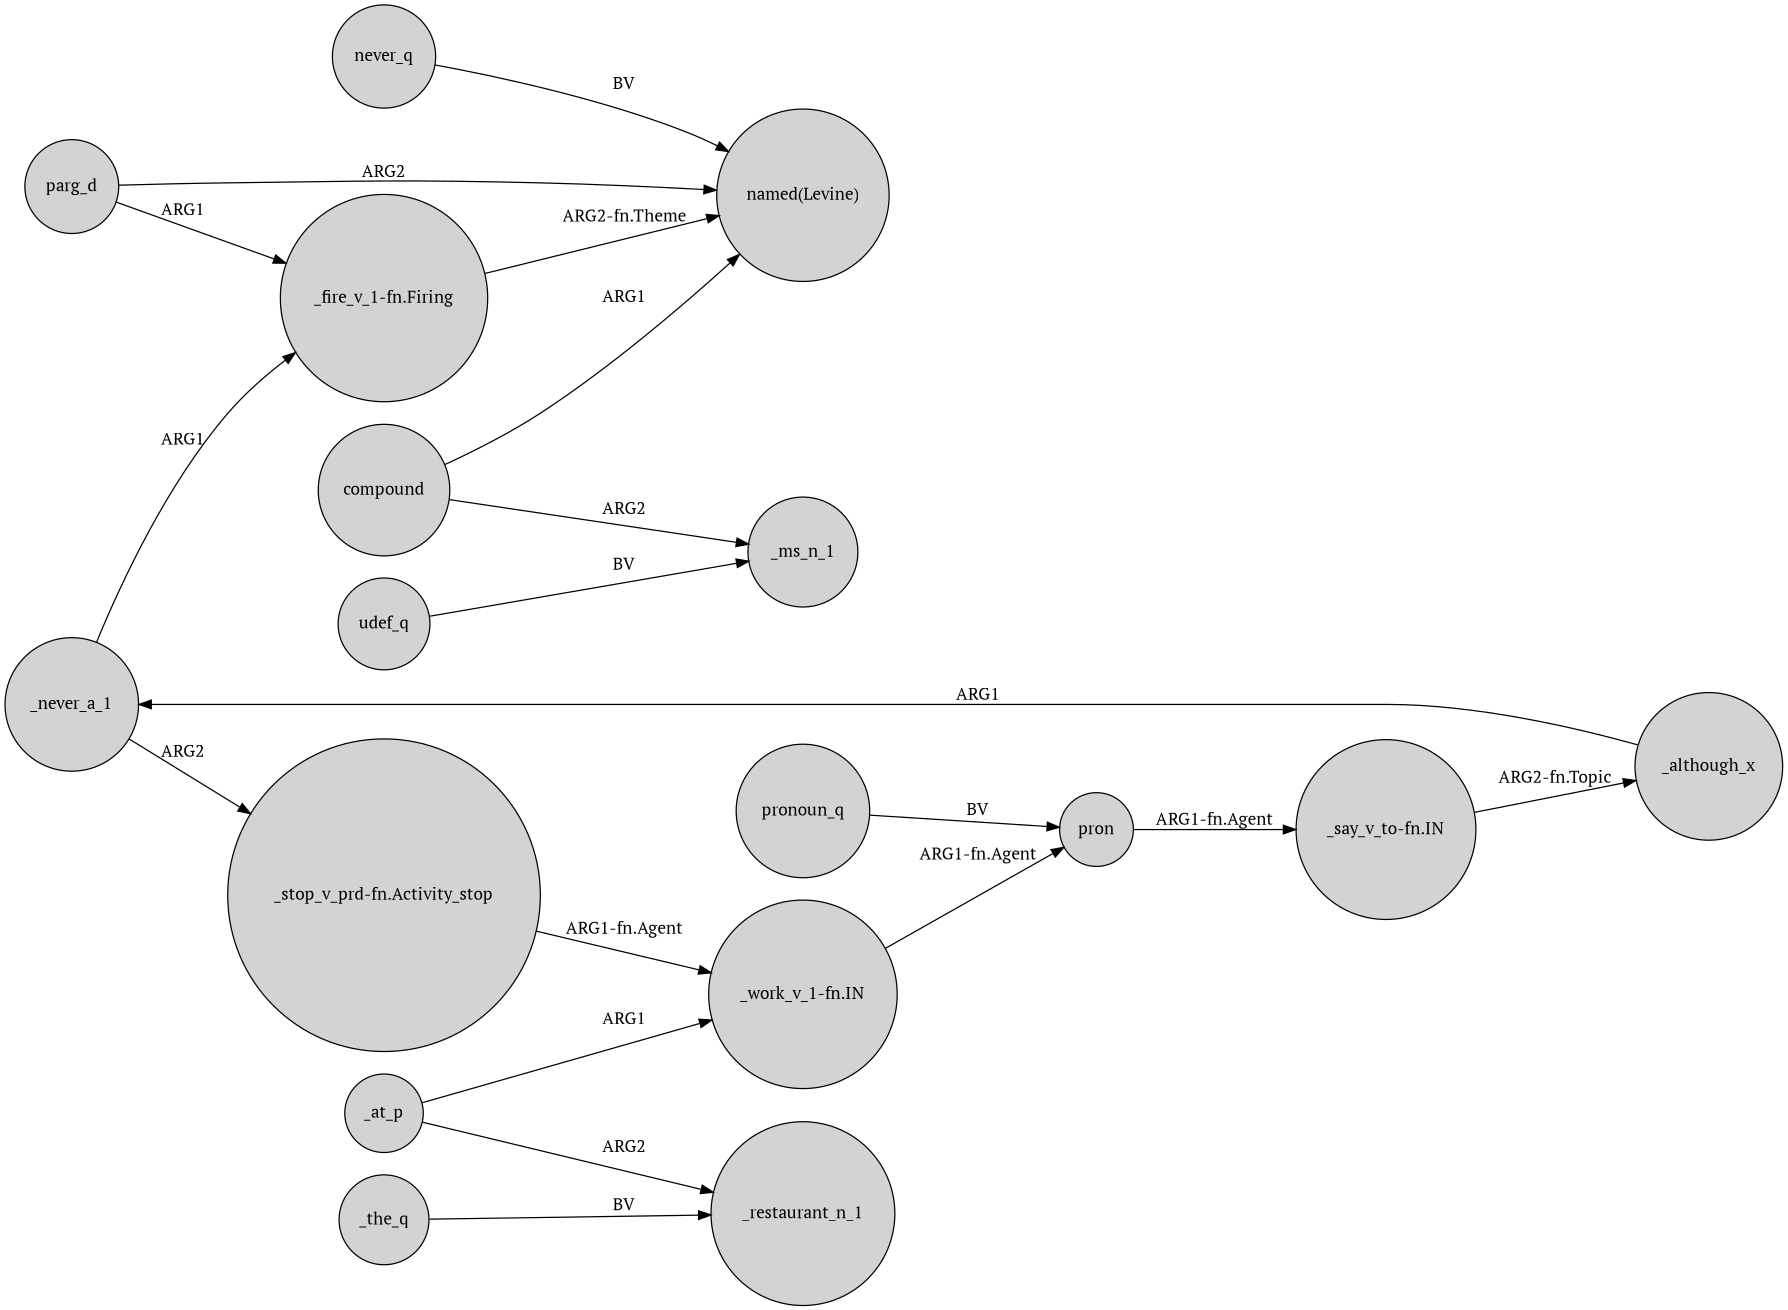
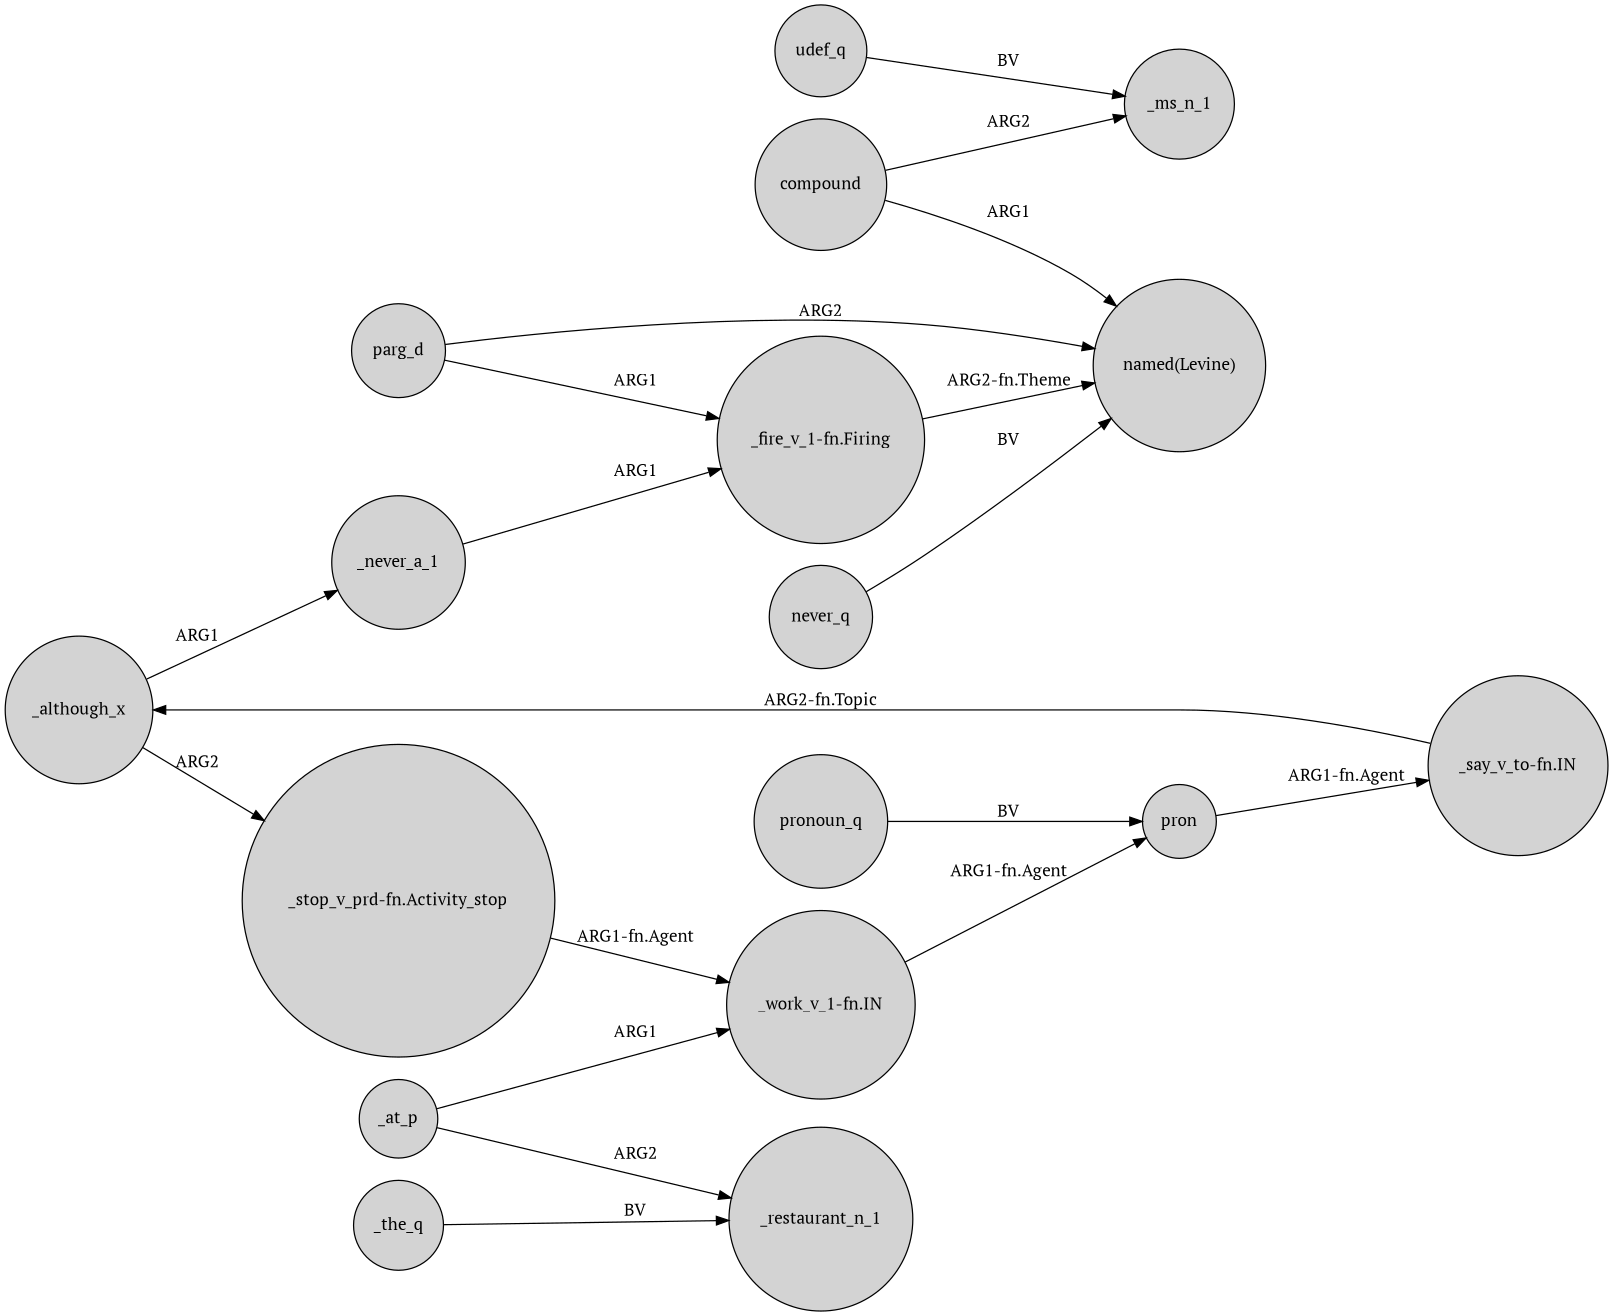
edge "_never_a_1" -> "_stop_v_prd-fn.Activity_stop": now "_although_x" -> "_stop_v_prd-fn.Activity_stop"
